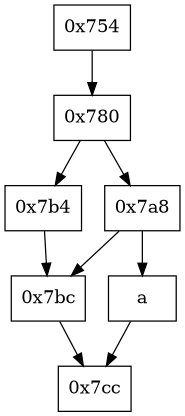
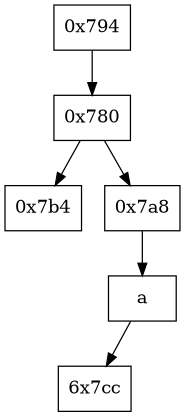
node "0x754": label "0x754" -> "0x794"
node "0x7bc": removed
node "0x7cc": label "0x7cc" -> "6x7cc"
